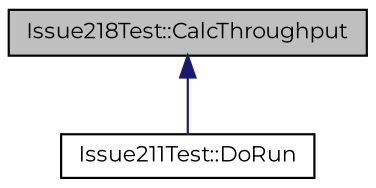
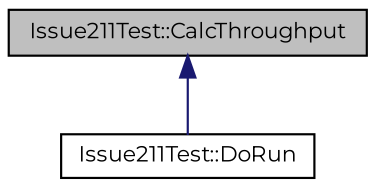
node "Issue218Test::CalcThroughput": label "Issue218Test::CalcThroughput" -> "Issue211Test::CalcThroughput"
